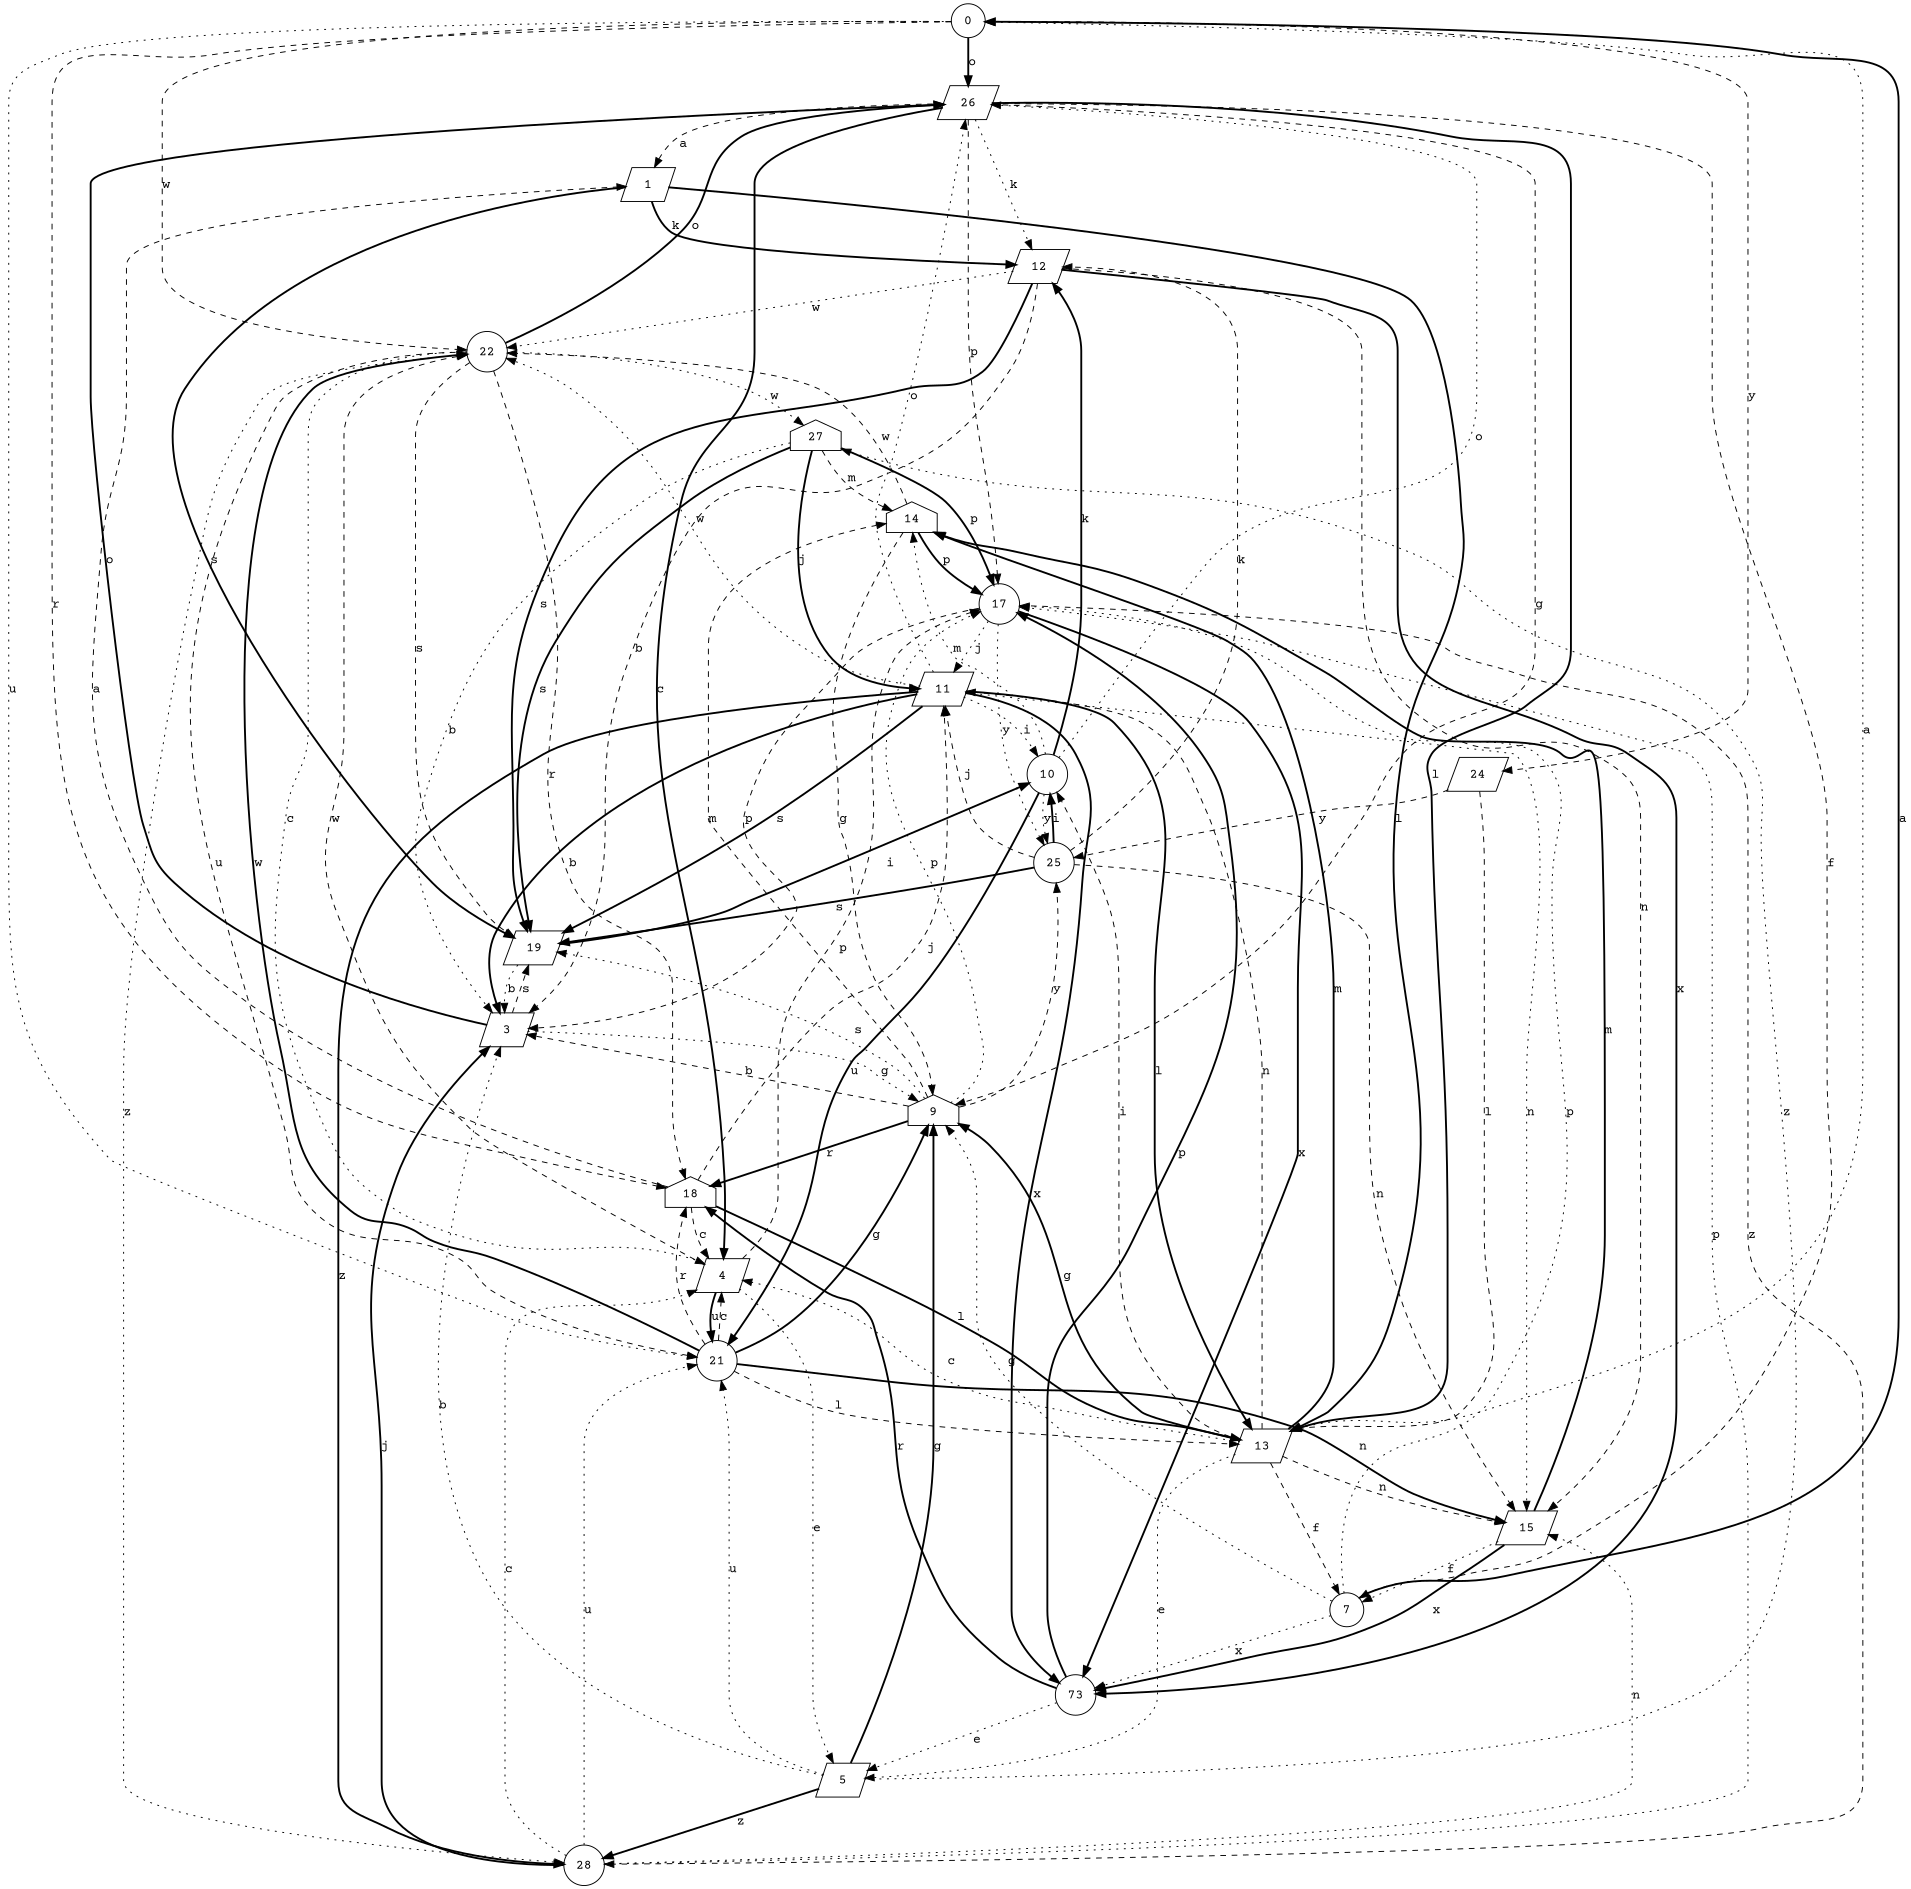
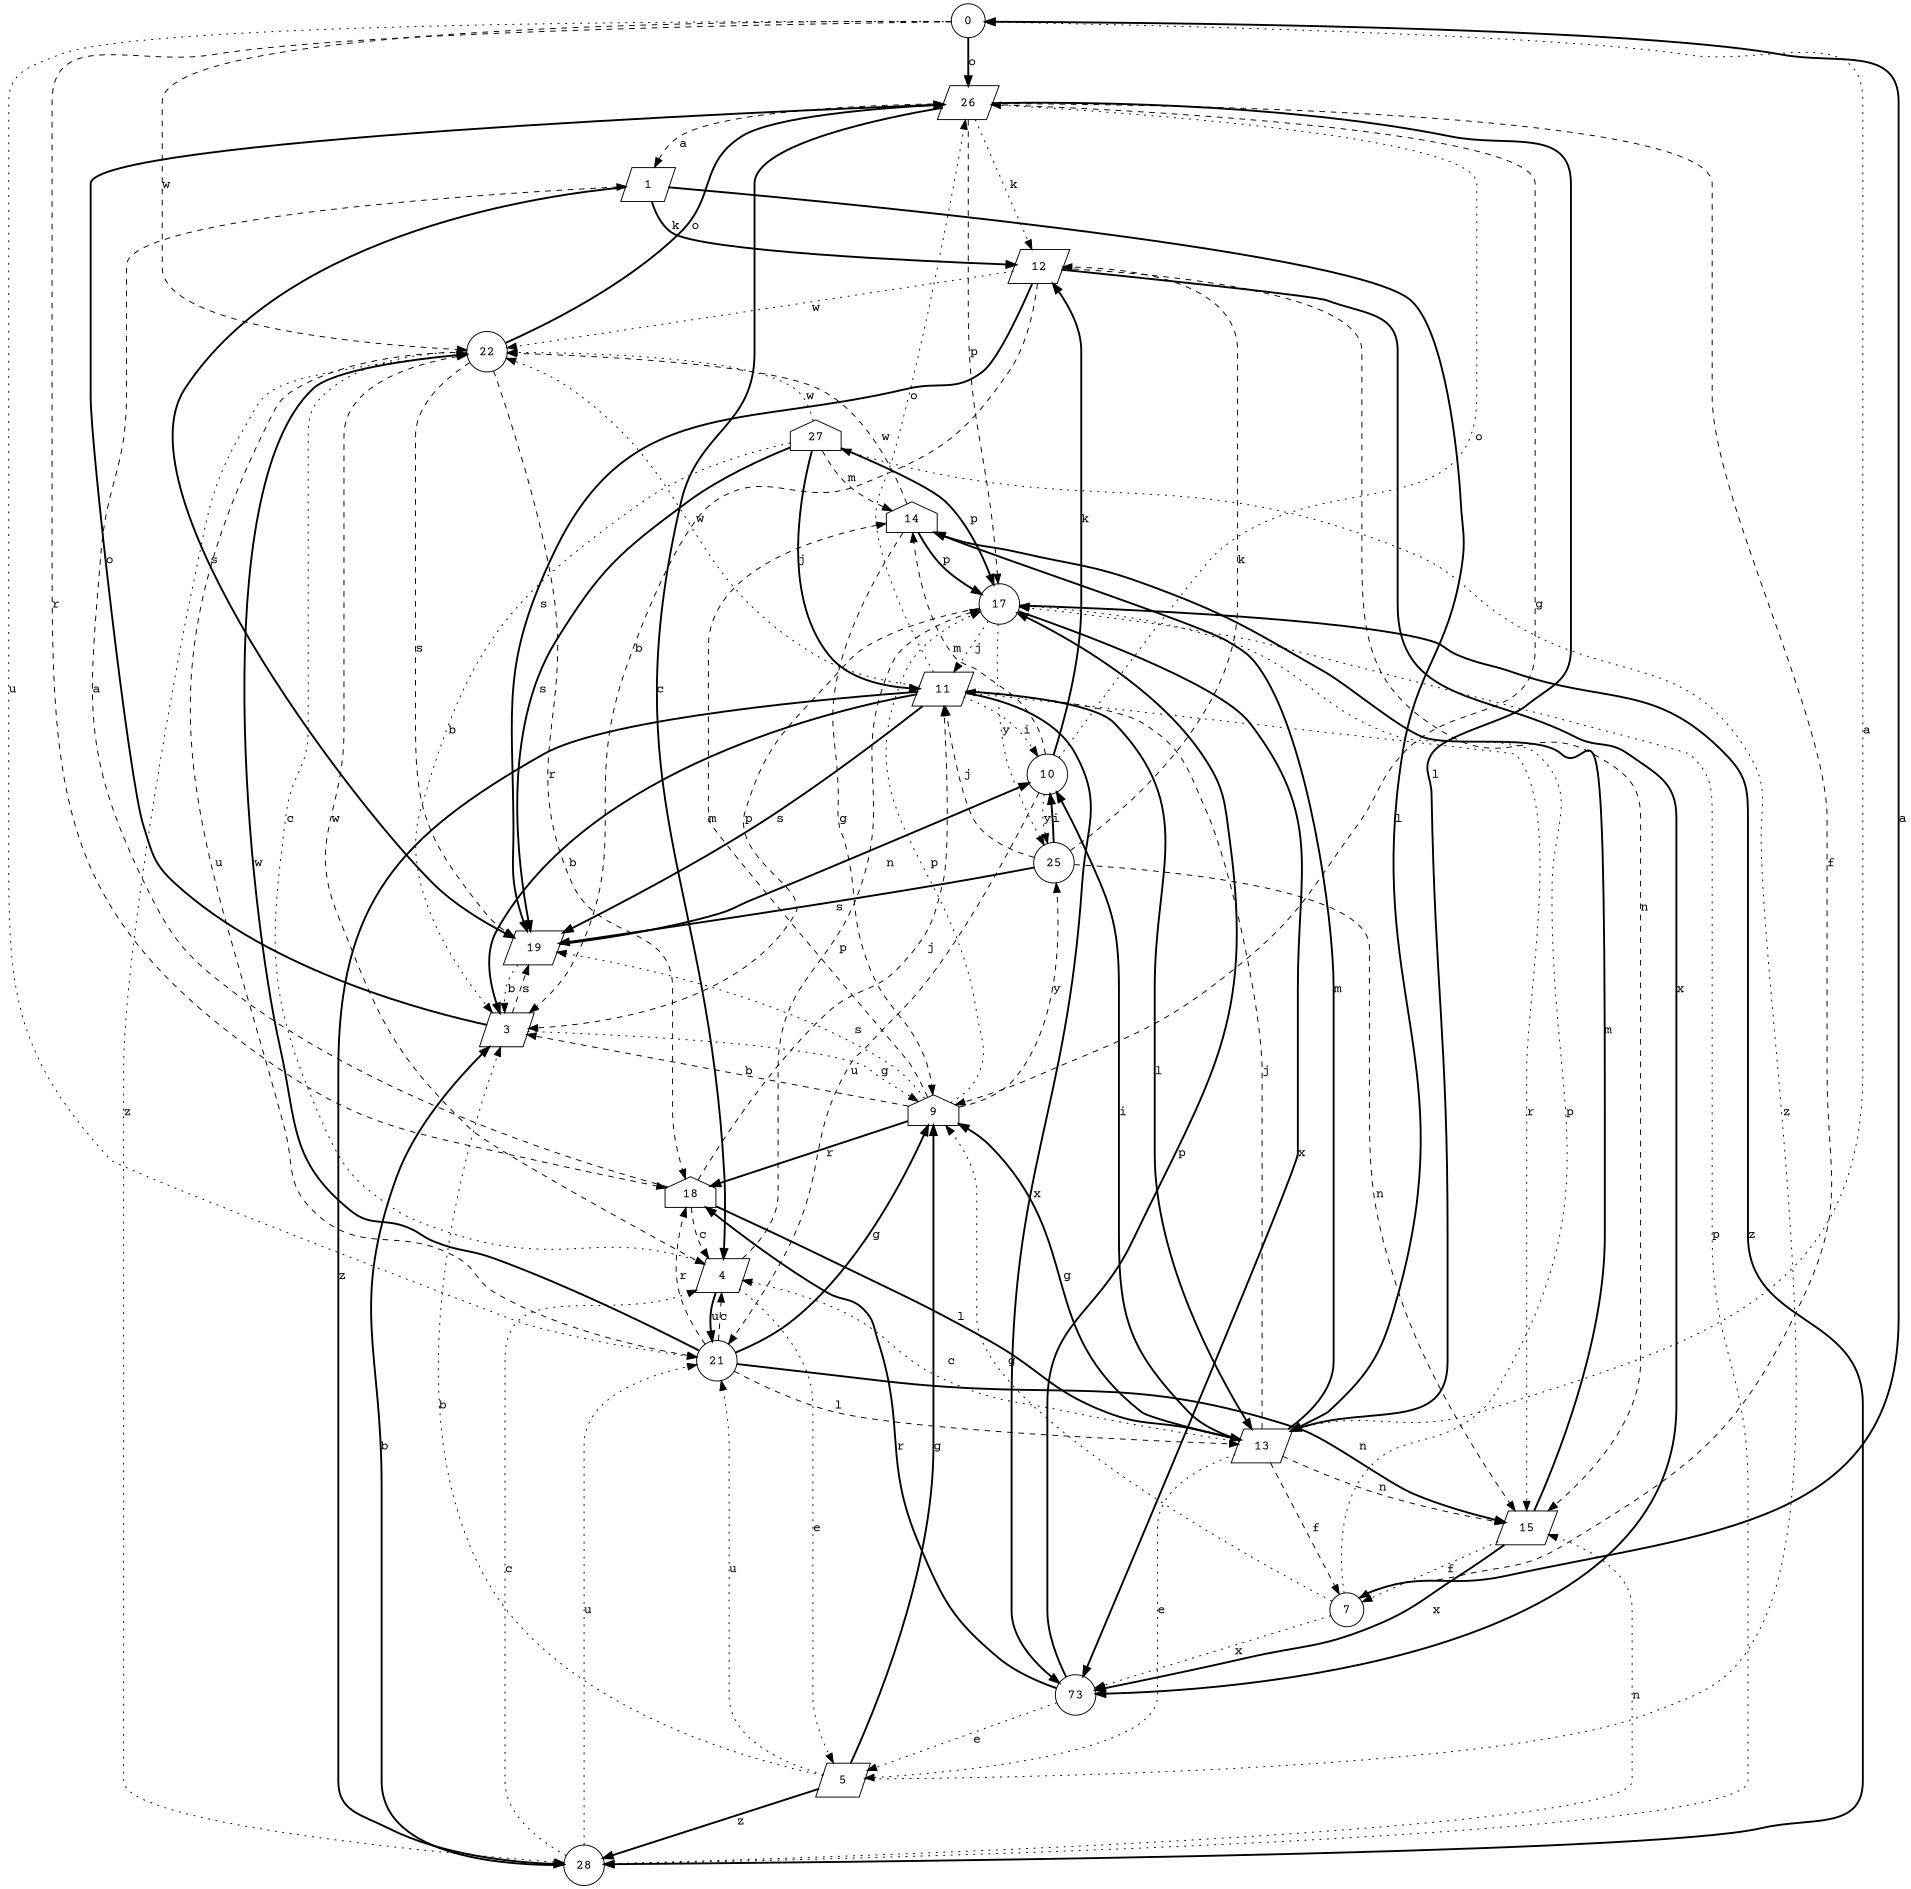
edge "22" -> "27": reversed
edge "10" -> "14": style dotted -> dashed
node "24": removed
edge "19" -> "10": label "i" -> "n"
edge "10" -> "21": style bold -> dashed
edge "13" -> "11": label "n" -> "j"
edge "11" -> "15": label "n" -> "r"
edge "13" -> "10": style dashed -> bold
edge "28" -> "3": label "j" -> "b"
edge "17" -> "28": style dashed -> bold
